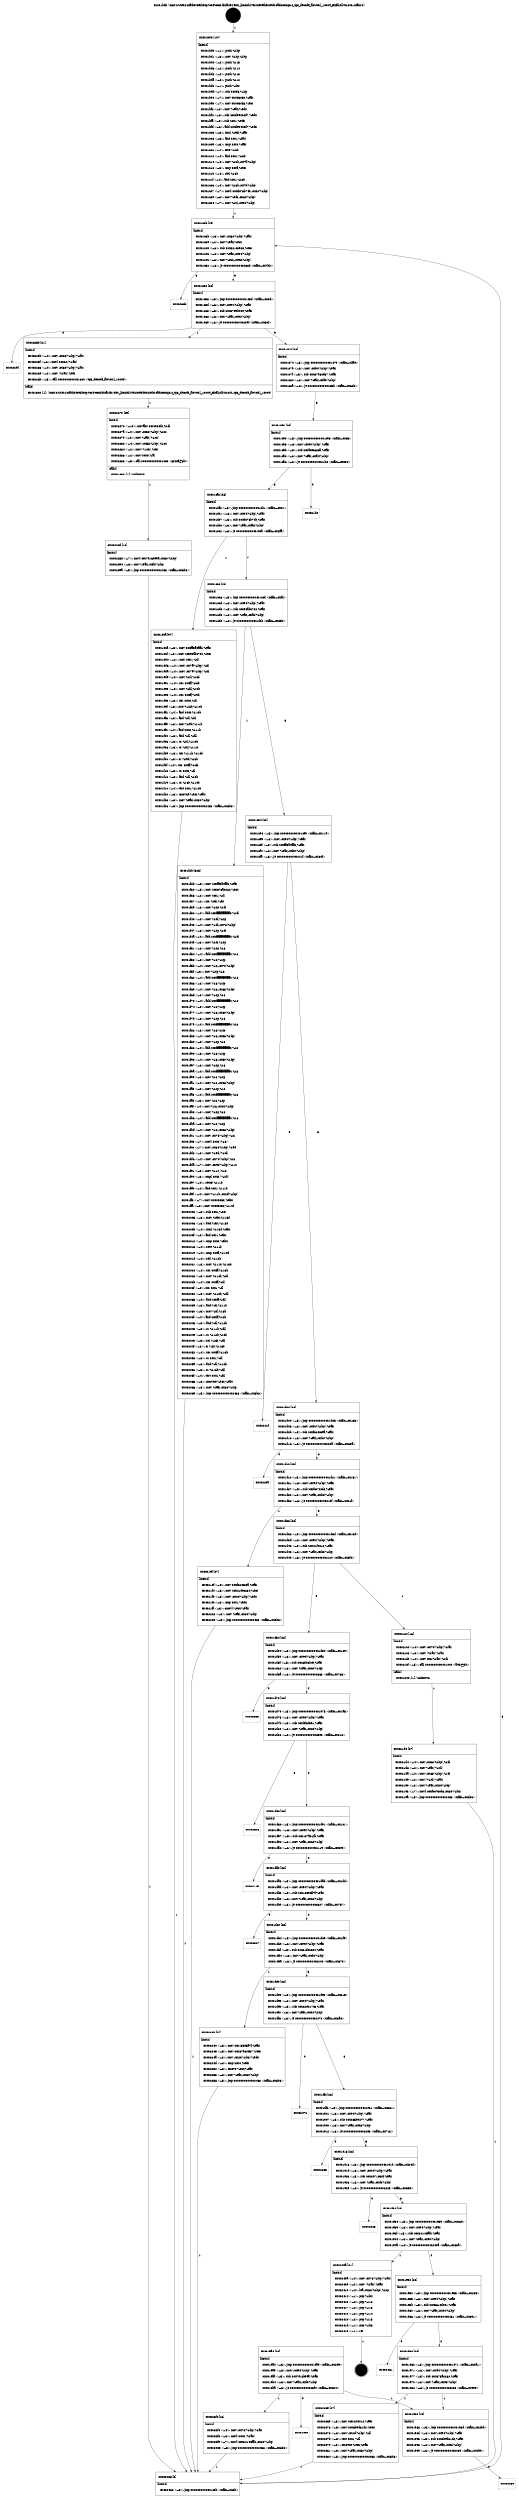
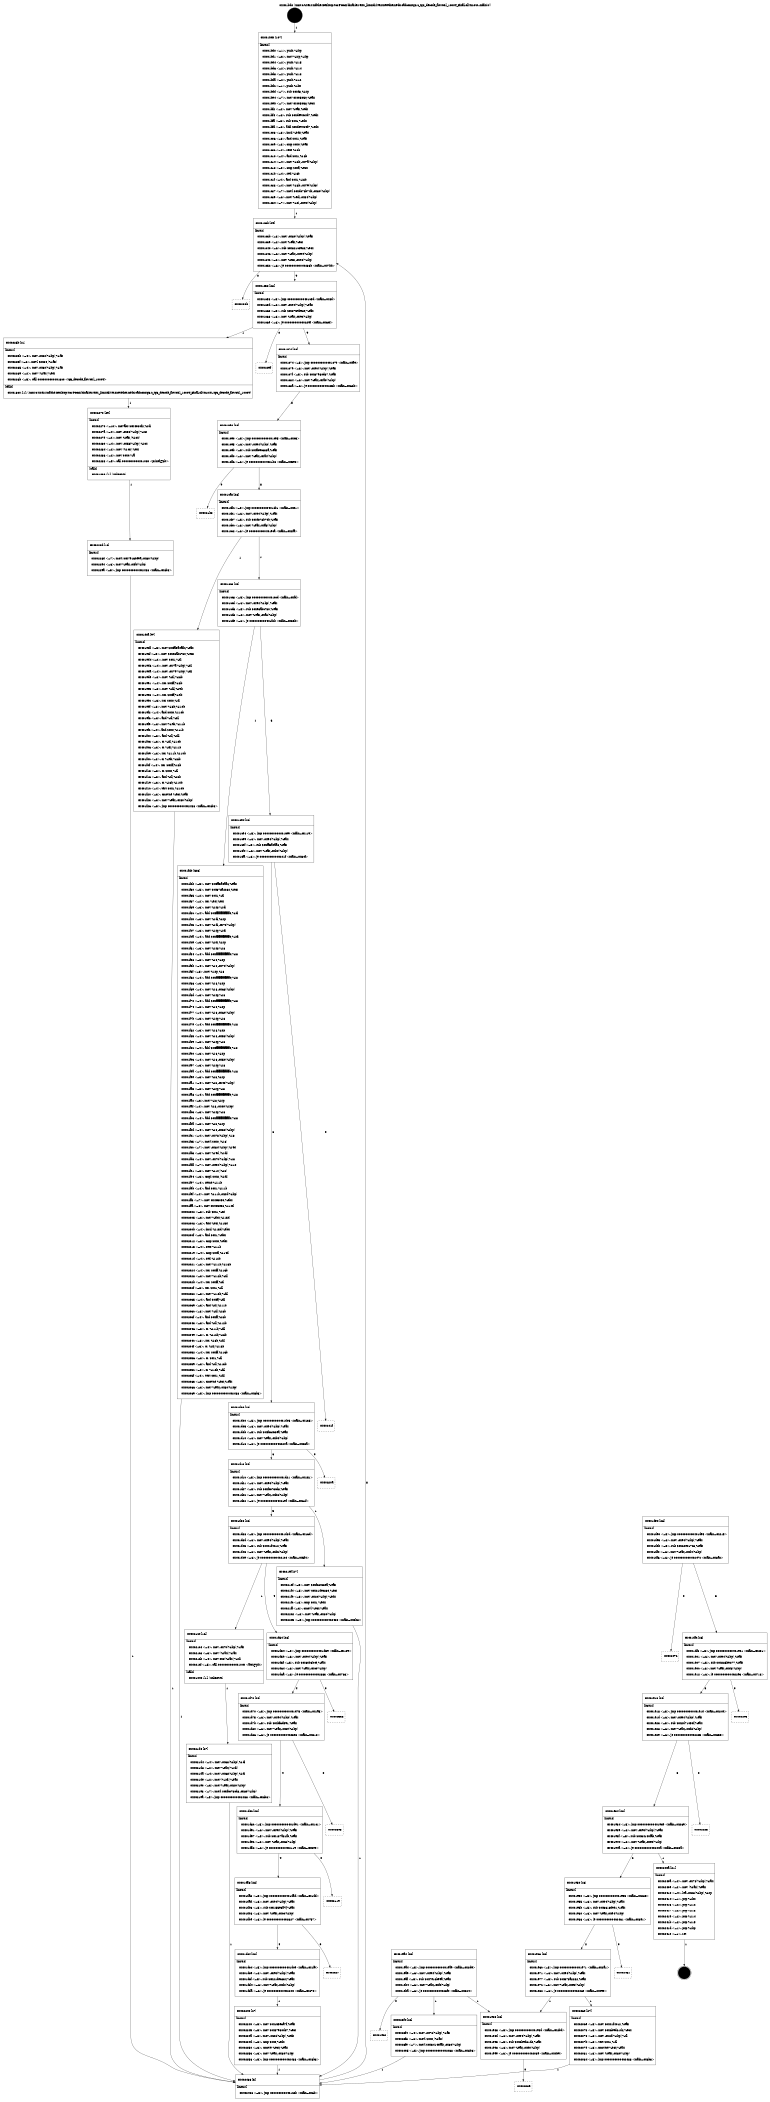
edge "0x401dc4 [28]" -> "0x401de0 [28]": removed, label "3"
